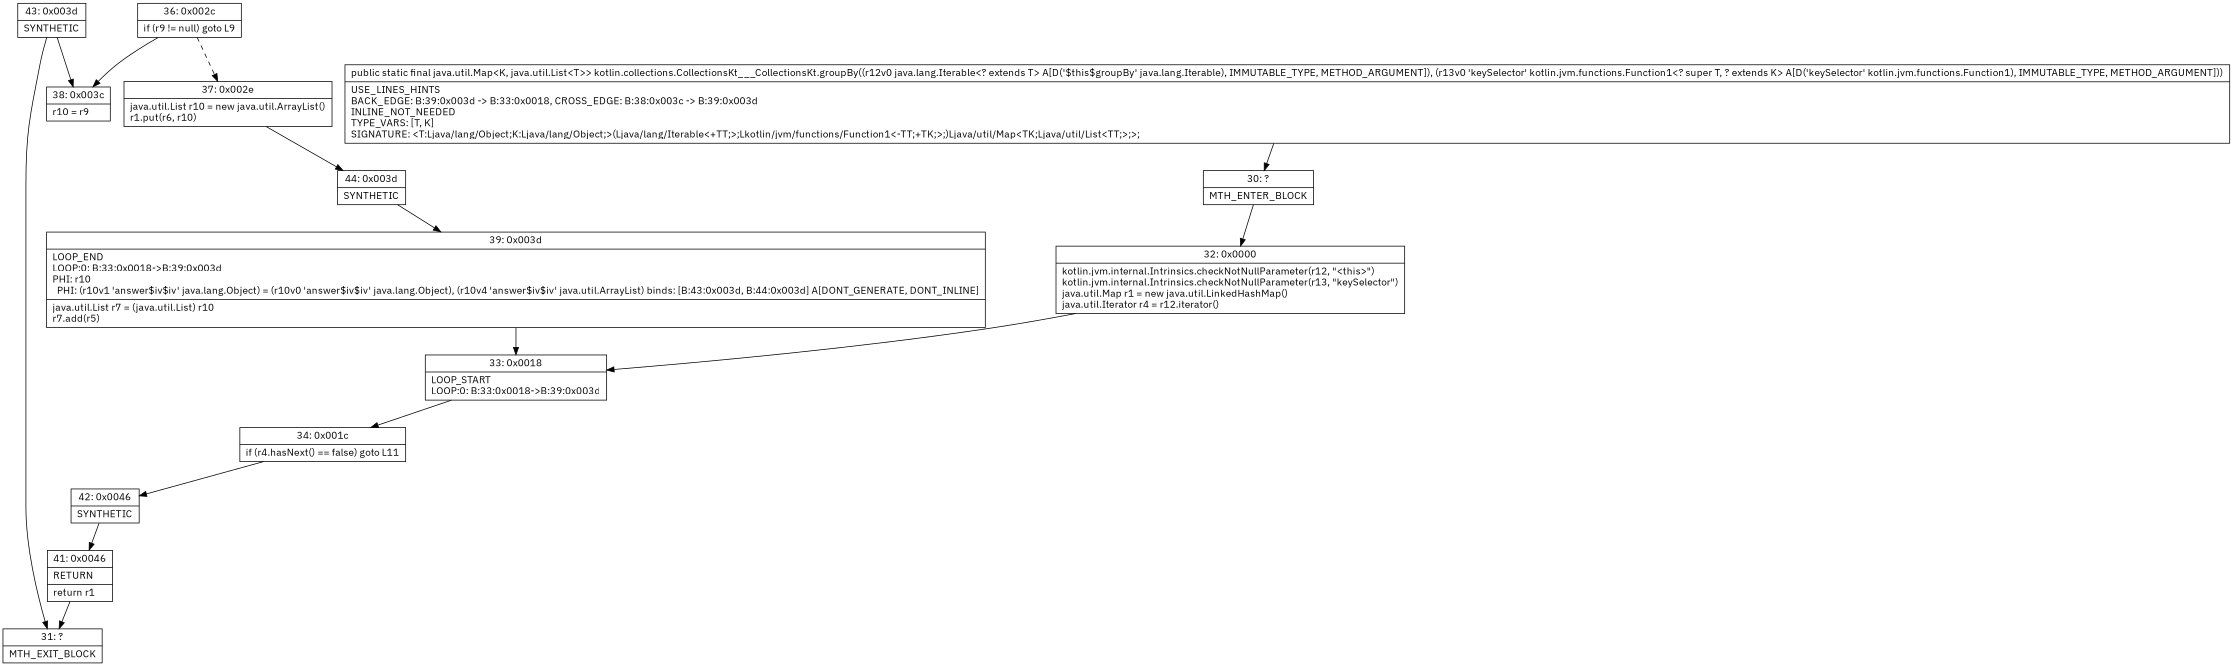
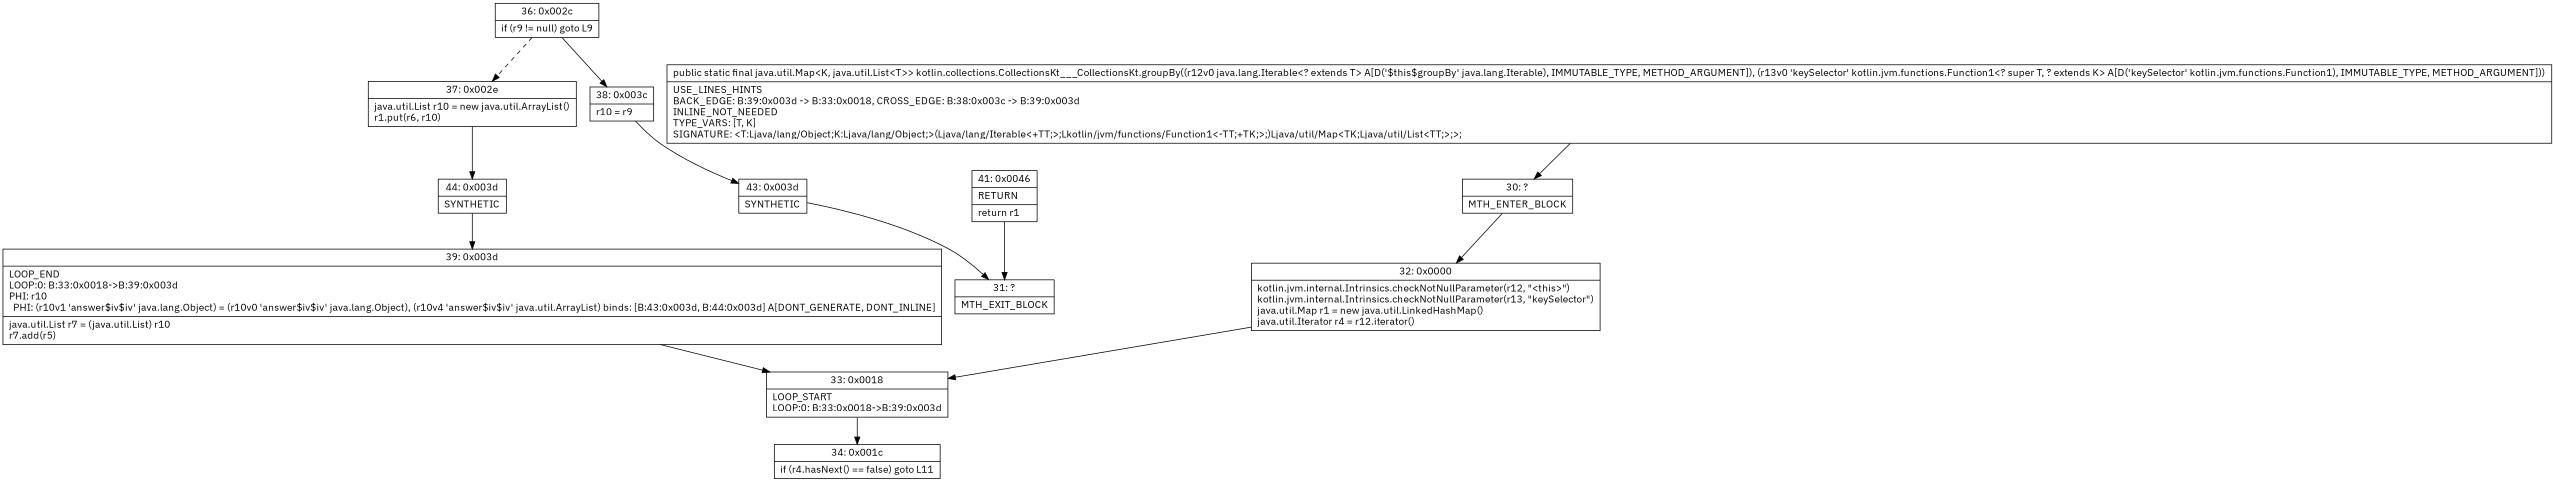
edge "43: 0x003d" -> "38: 0x003c": reversed
node "42: 0x0046": removed
